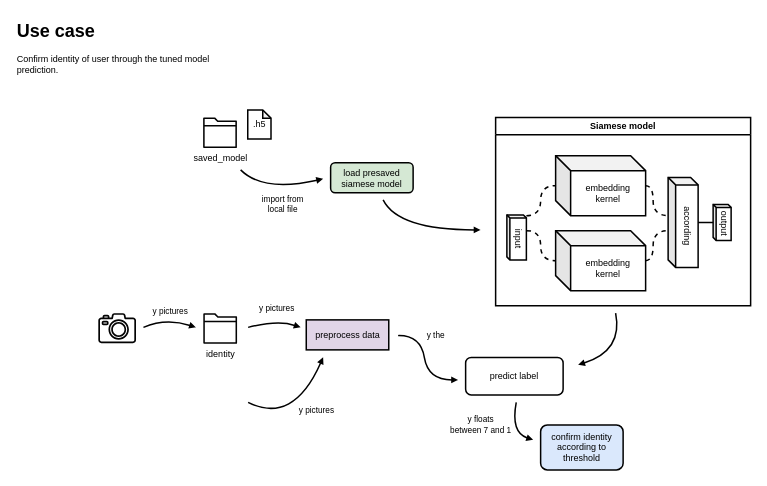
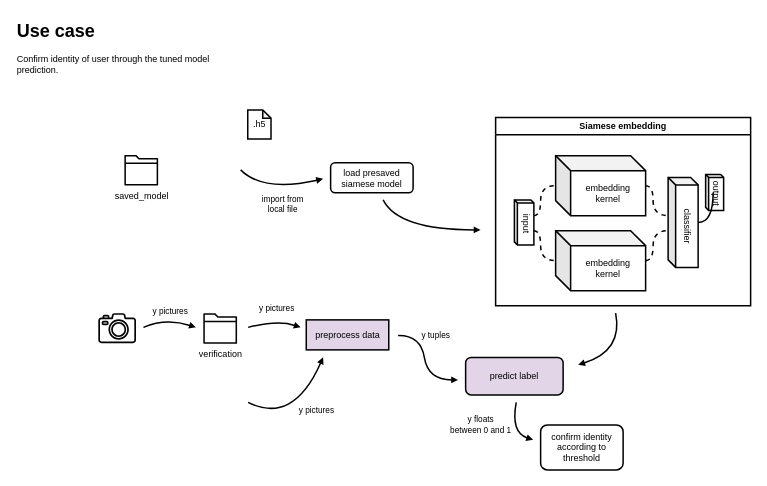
node "Siamese model": label "Siamese model" -> "Siamese embedding"
node "saved_model": moved (220, 133) -> (141, 170)
node "load presaved siamese model": fillcolor #d5e8d4 -> #ffffff
node "according": label "according" -> "classifier"
node "output": moved (722, 222) -> (714, 192)
node "input": moved (516, 237) -> (524, 222)
node "y the": label "y the" -> "y tuples"
node "identity": label "identity" -> "verification"
node "predict label": fillcolor #ffffff -> #e1d5e7
node "y floats between 7 and 1": label "y floats between 7 and 1" -> "y floats between 0 and 1"
node "confirm identity according to threshold": fillcolor #dae8fc -> #ffffff
